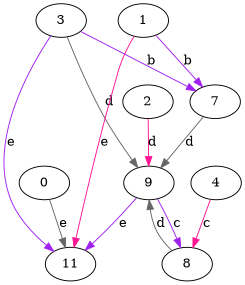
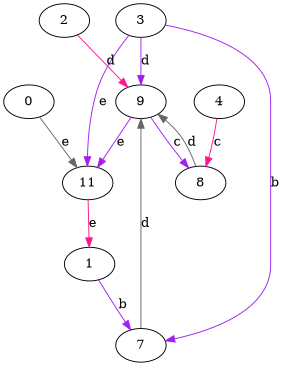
edge "3" -> "9": color gray40 -> purple
edge "1" -> "11": reversed
